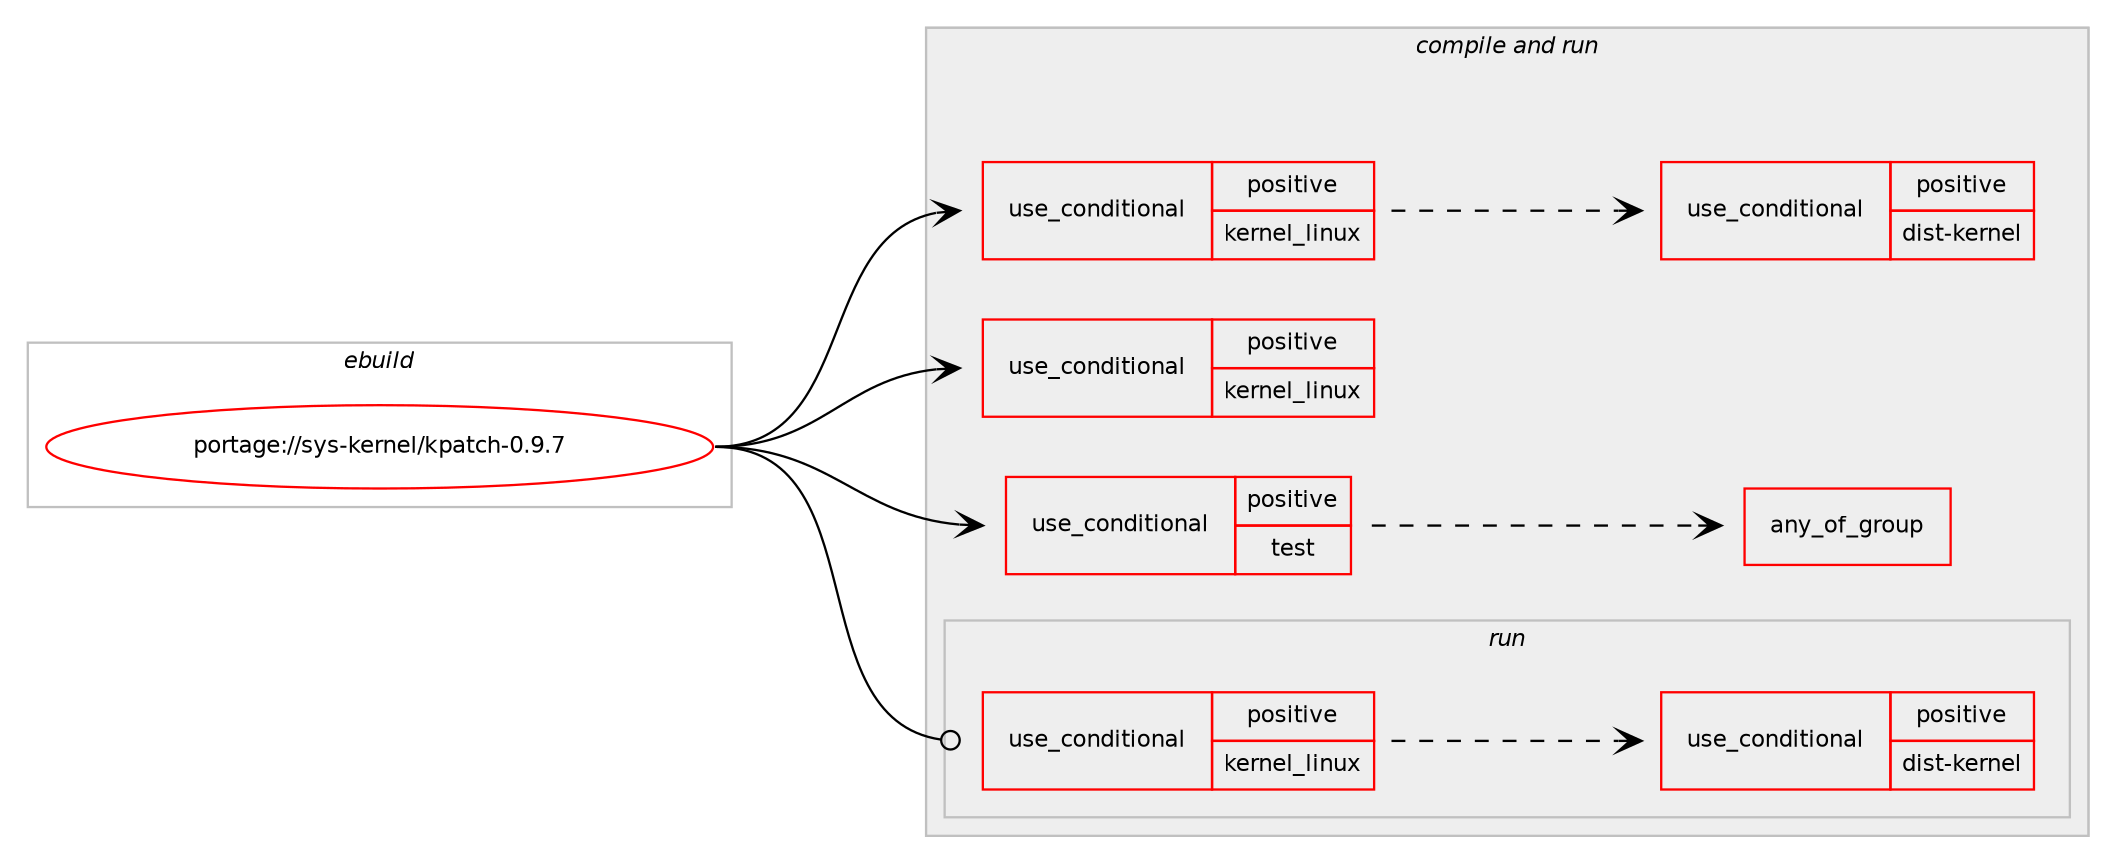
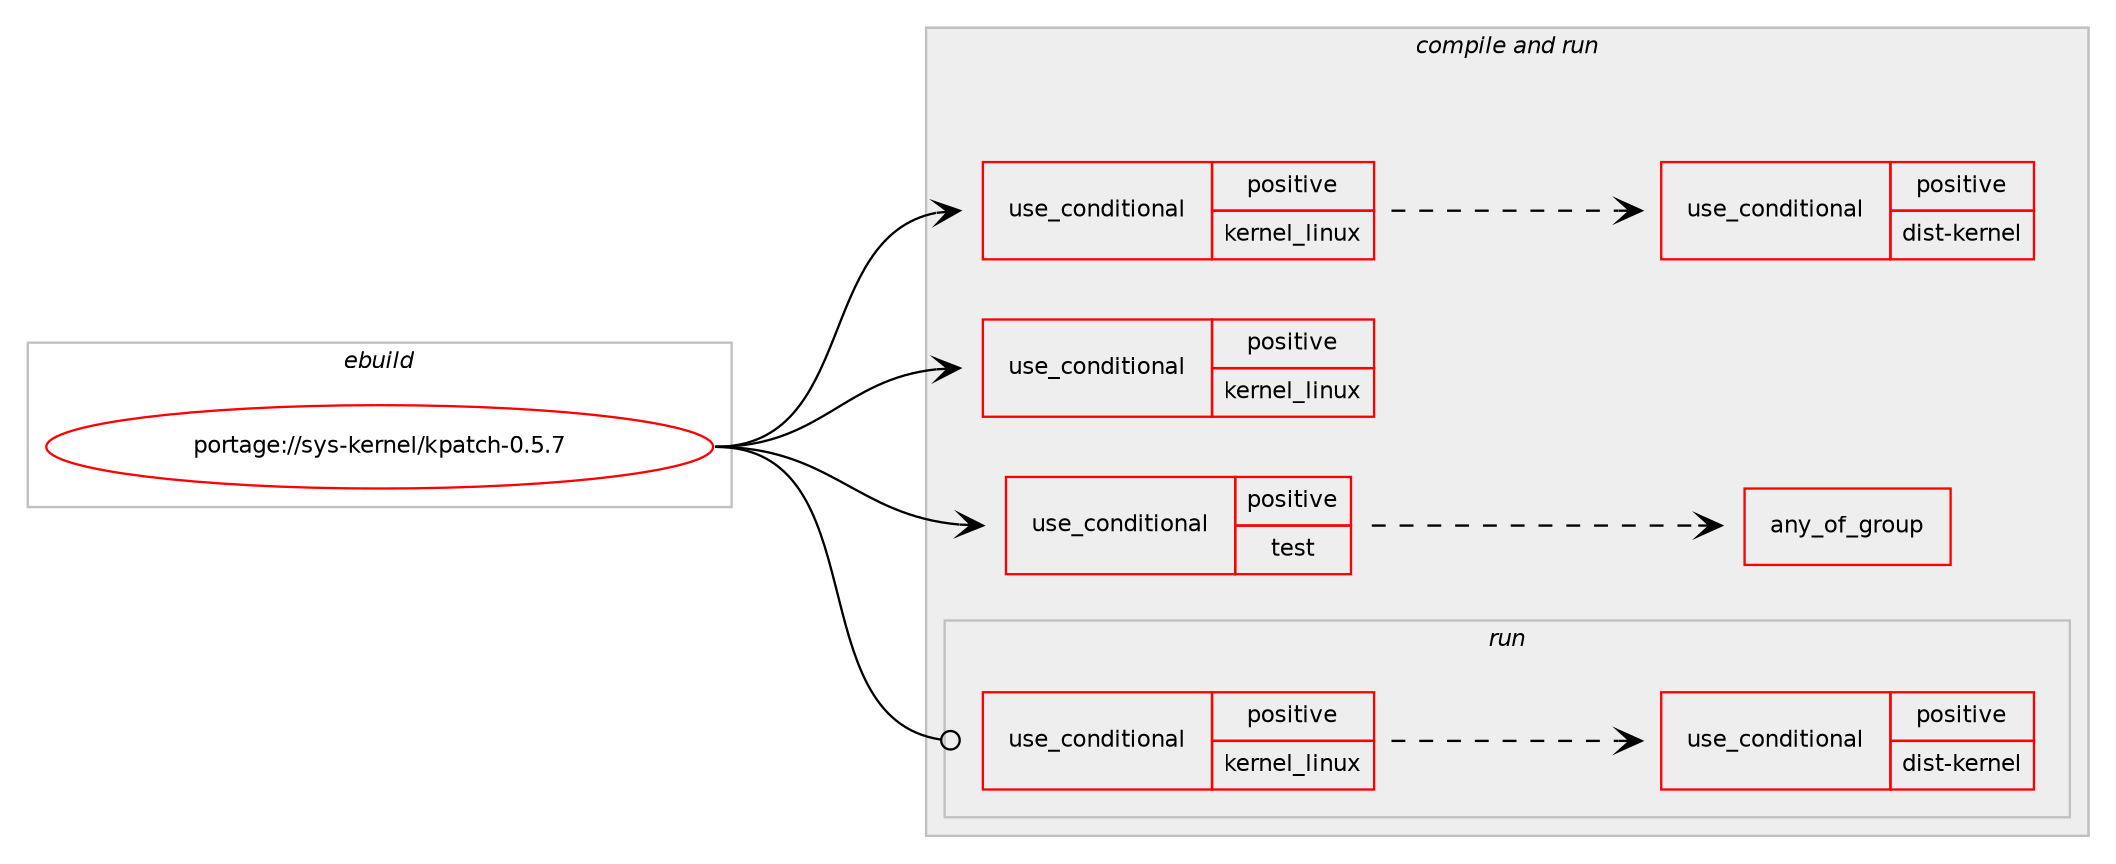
node "portage://sys-kernel/kpatch-0.9.7": label "portage://sys-kernel/kpatch-0.9.7" -> "portage://sys-kernel/kpatch-0.5.7"
